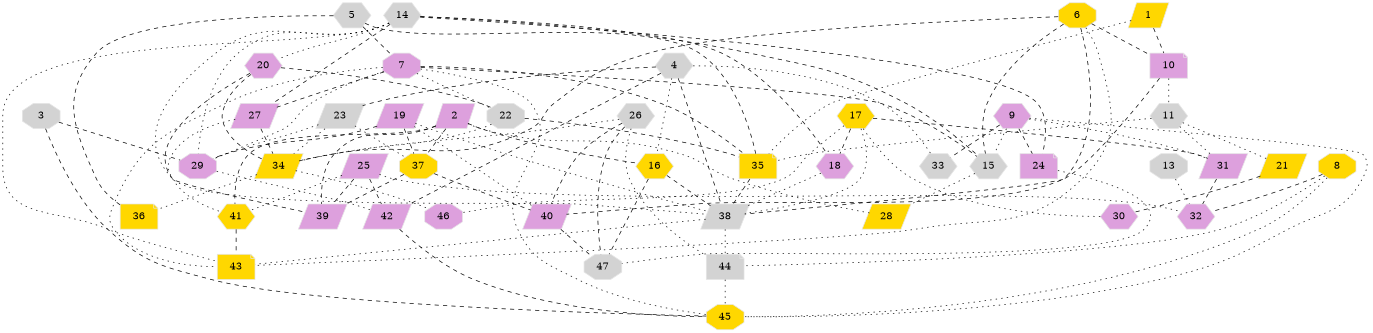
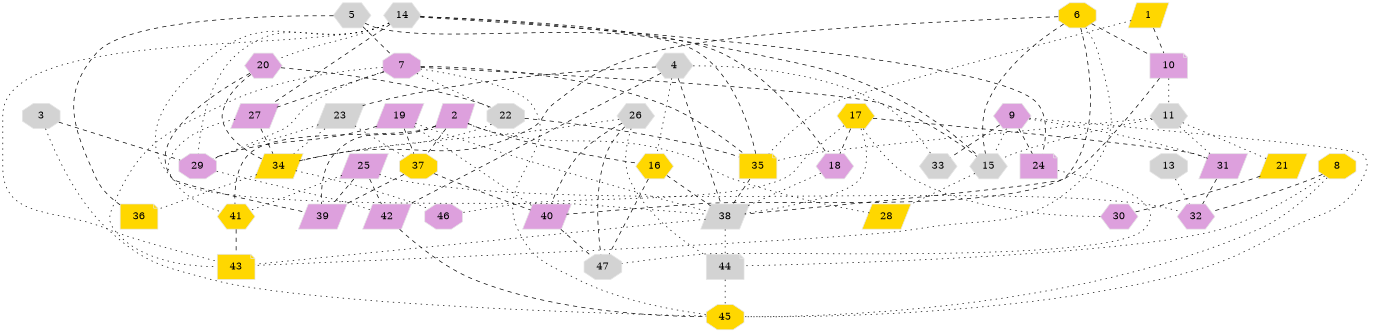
edge "11" -- "15": added
edge "3" -- "45": style dashed -> dotted
